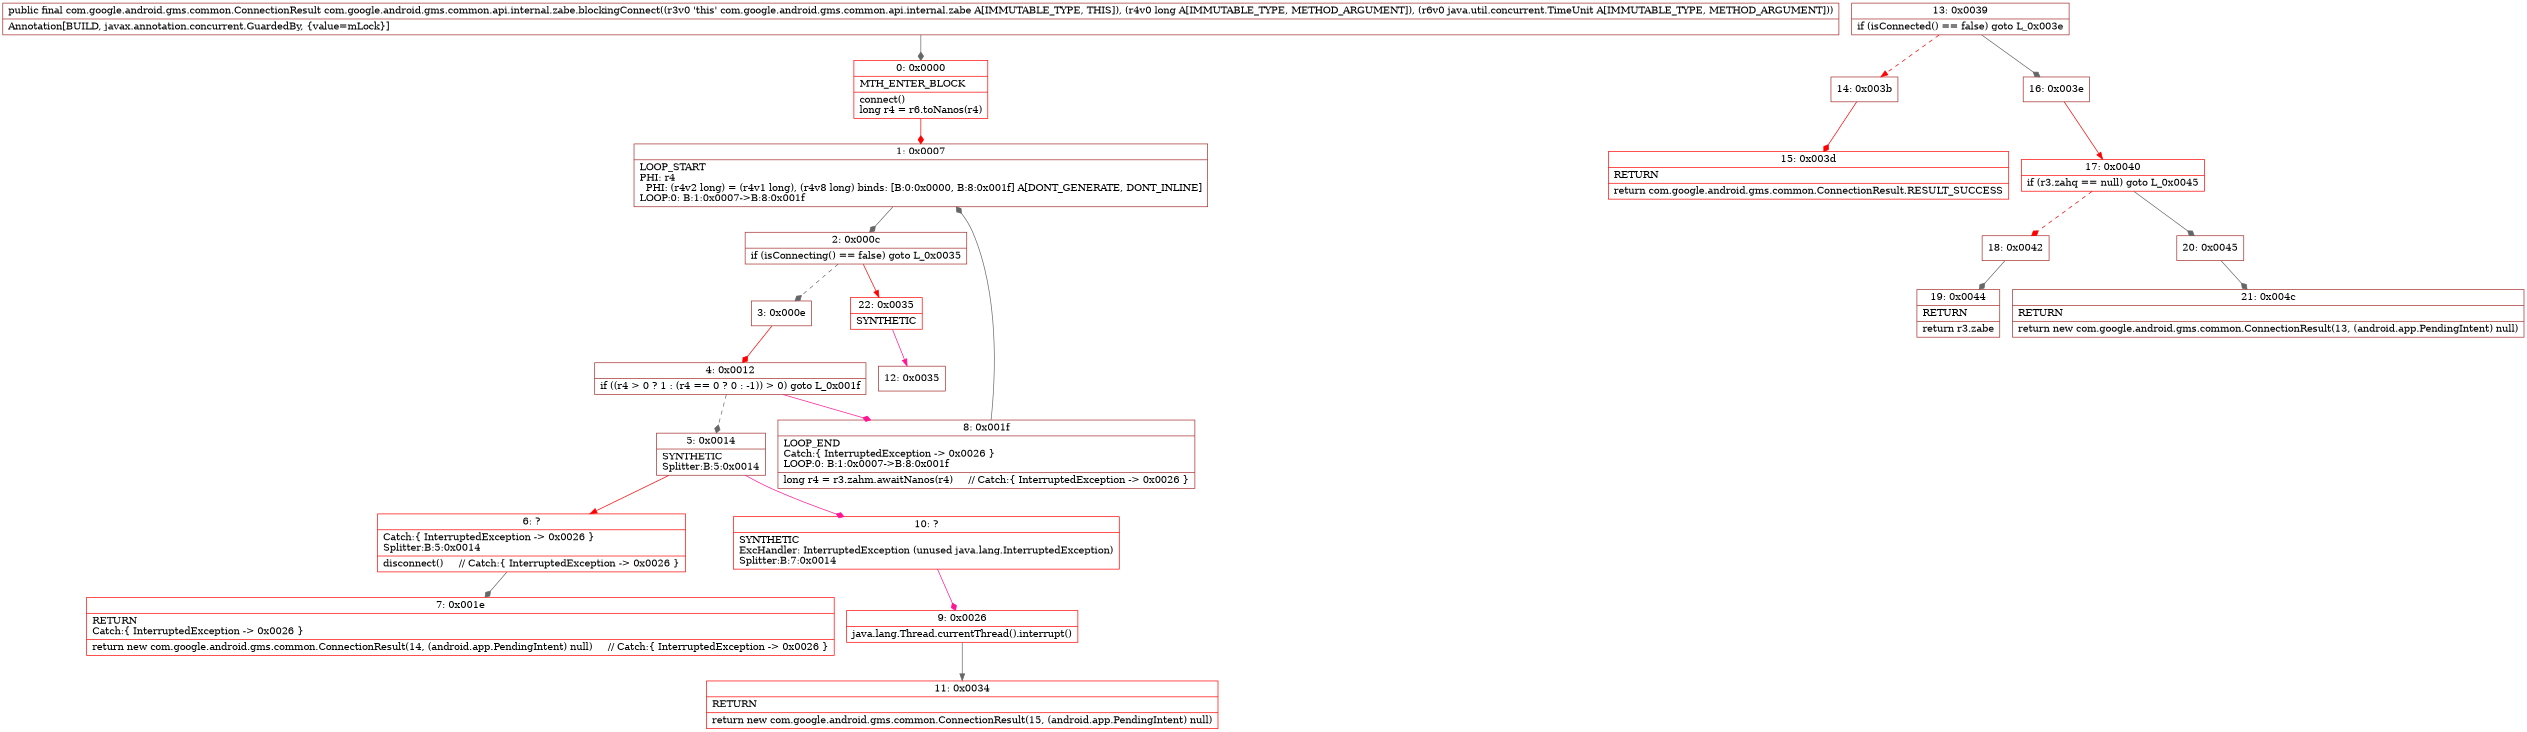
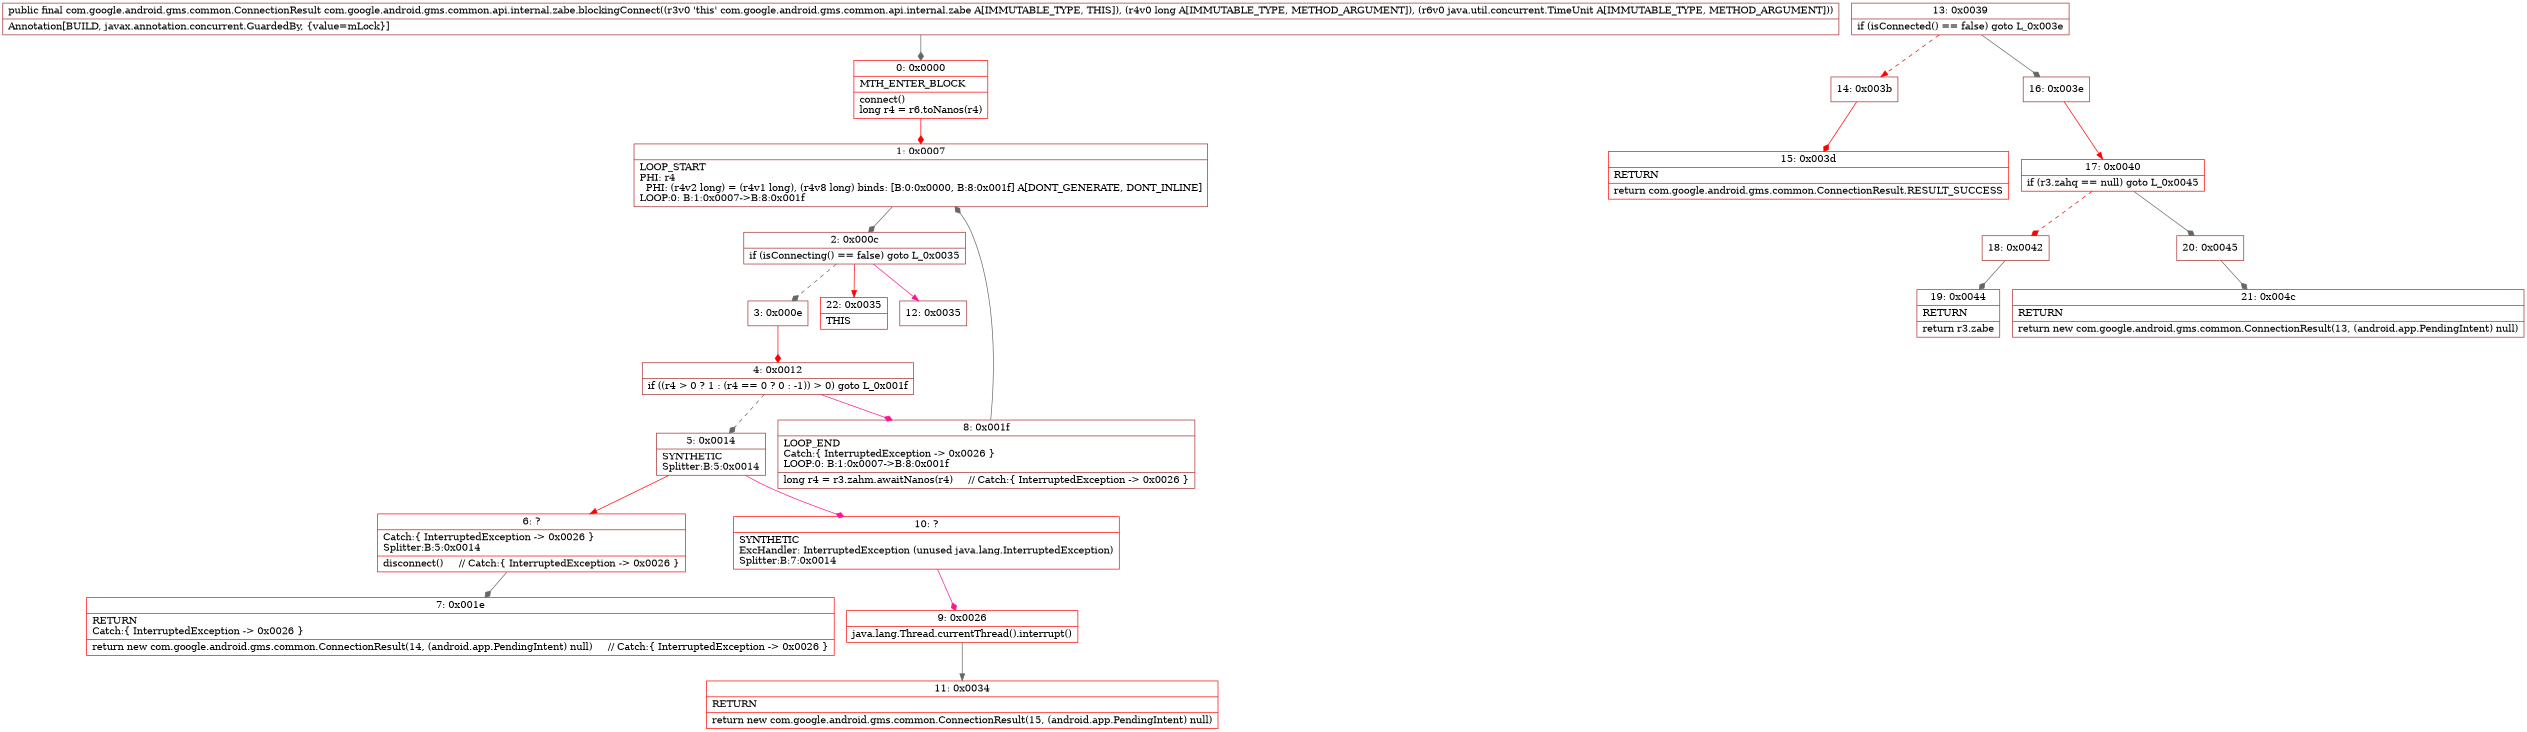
node "22: 0x0035": text "SYNTHETIC" -> "THIS"
edge "22: 0x0035" -> "12: 0x0035": now "2: 0x000c" -> "12: 0x0035"
